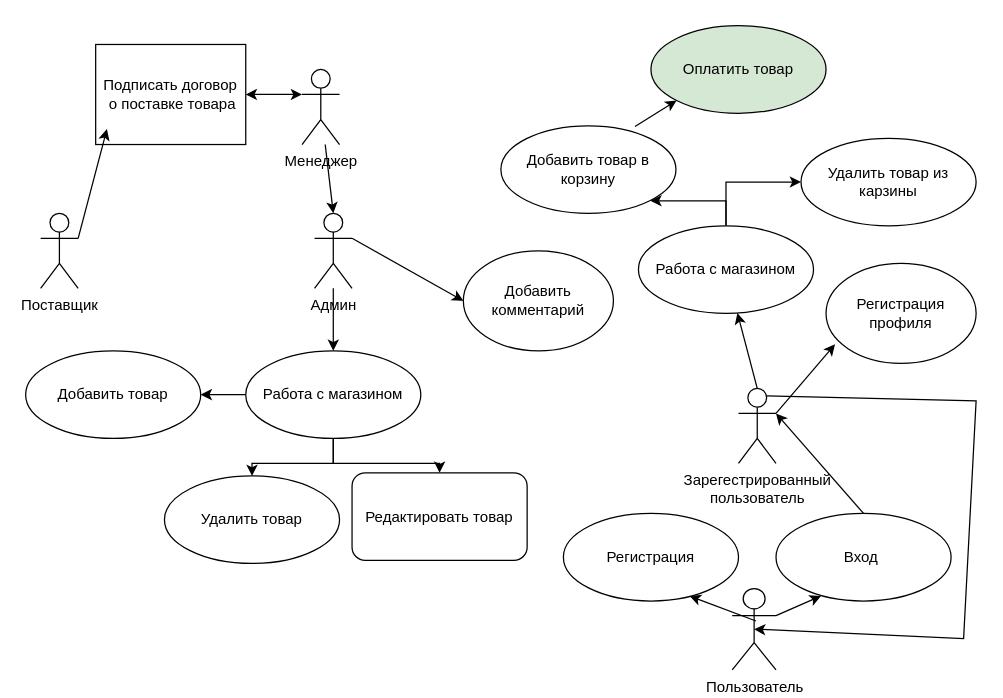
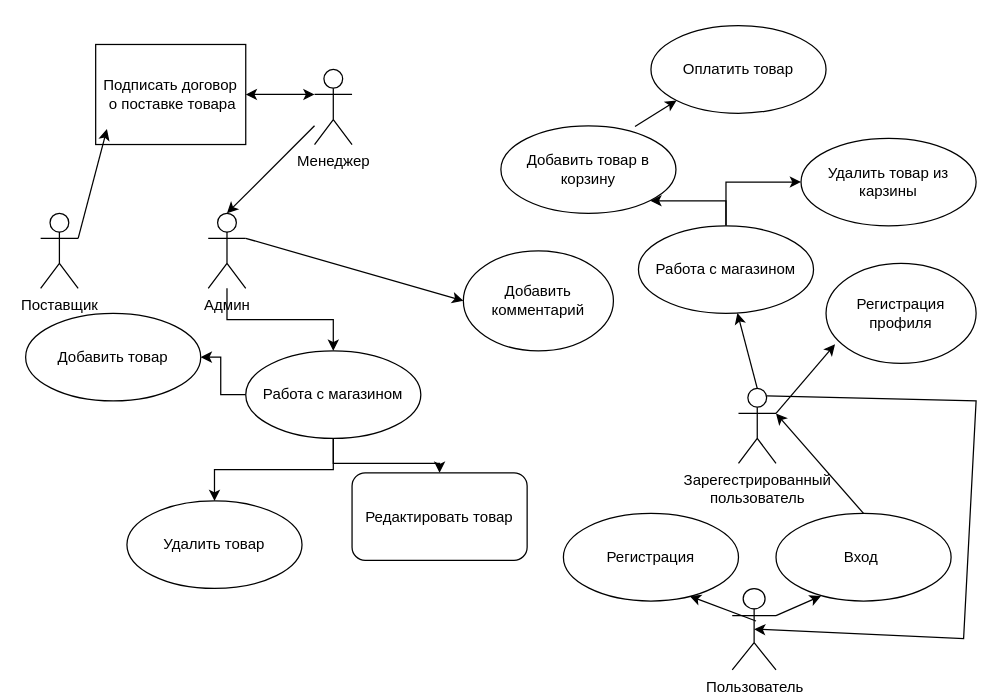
node "Оплатить товар": fillcolor #d5e8d4 -> #ffffff
node "Менеджер": moved (321, 107) -> (333, 107)
node "Админ": moved (333, 251) -> (227, 251)
node "Добавить товар": moved (113, 394) -> (113, 357)
node "Удалить товар": moved (252, 519) -> (214, 544)
